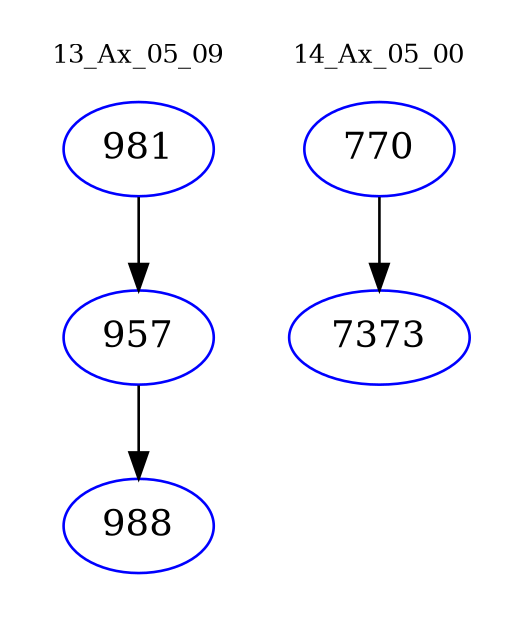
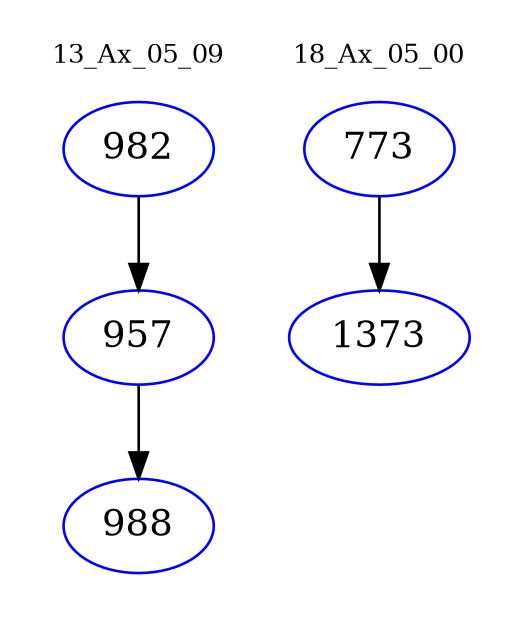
cluster "14_Ax_05_00": label "14_Ax_05_00" -> "18_Ax_05_00"
node "981": label "981" -> "982"
node "770": label "770" -> "773"
node "7373": label "7373" -> "1373"
